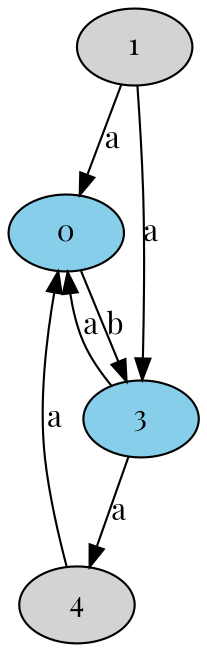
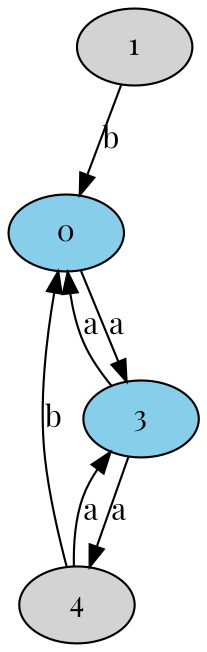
edge "1" -> "0": label "a" -> "b"
edge "1" -> "3": now "4" -> "3"
edge "0" -> "3": label "b" -> "a"
edge "4" -> "0": label "a" -> "b"
